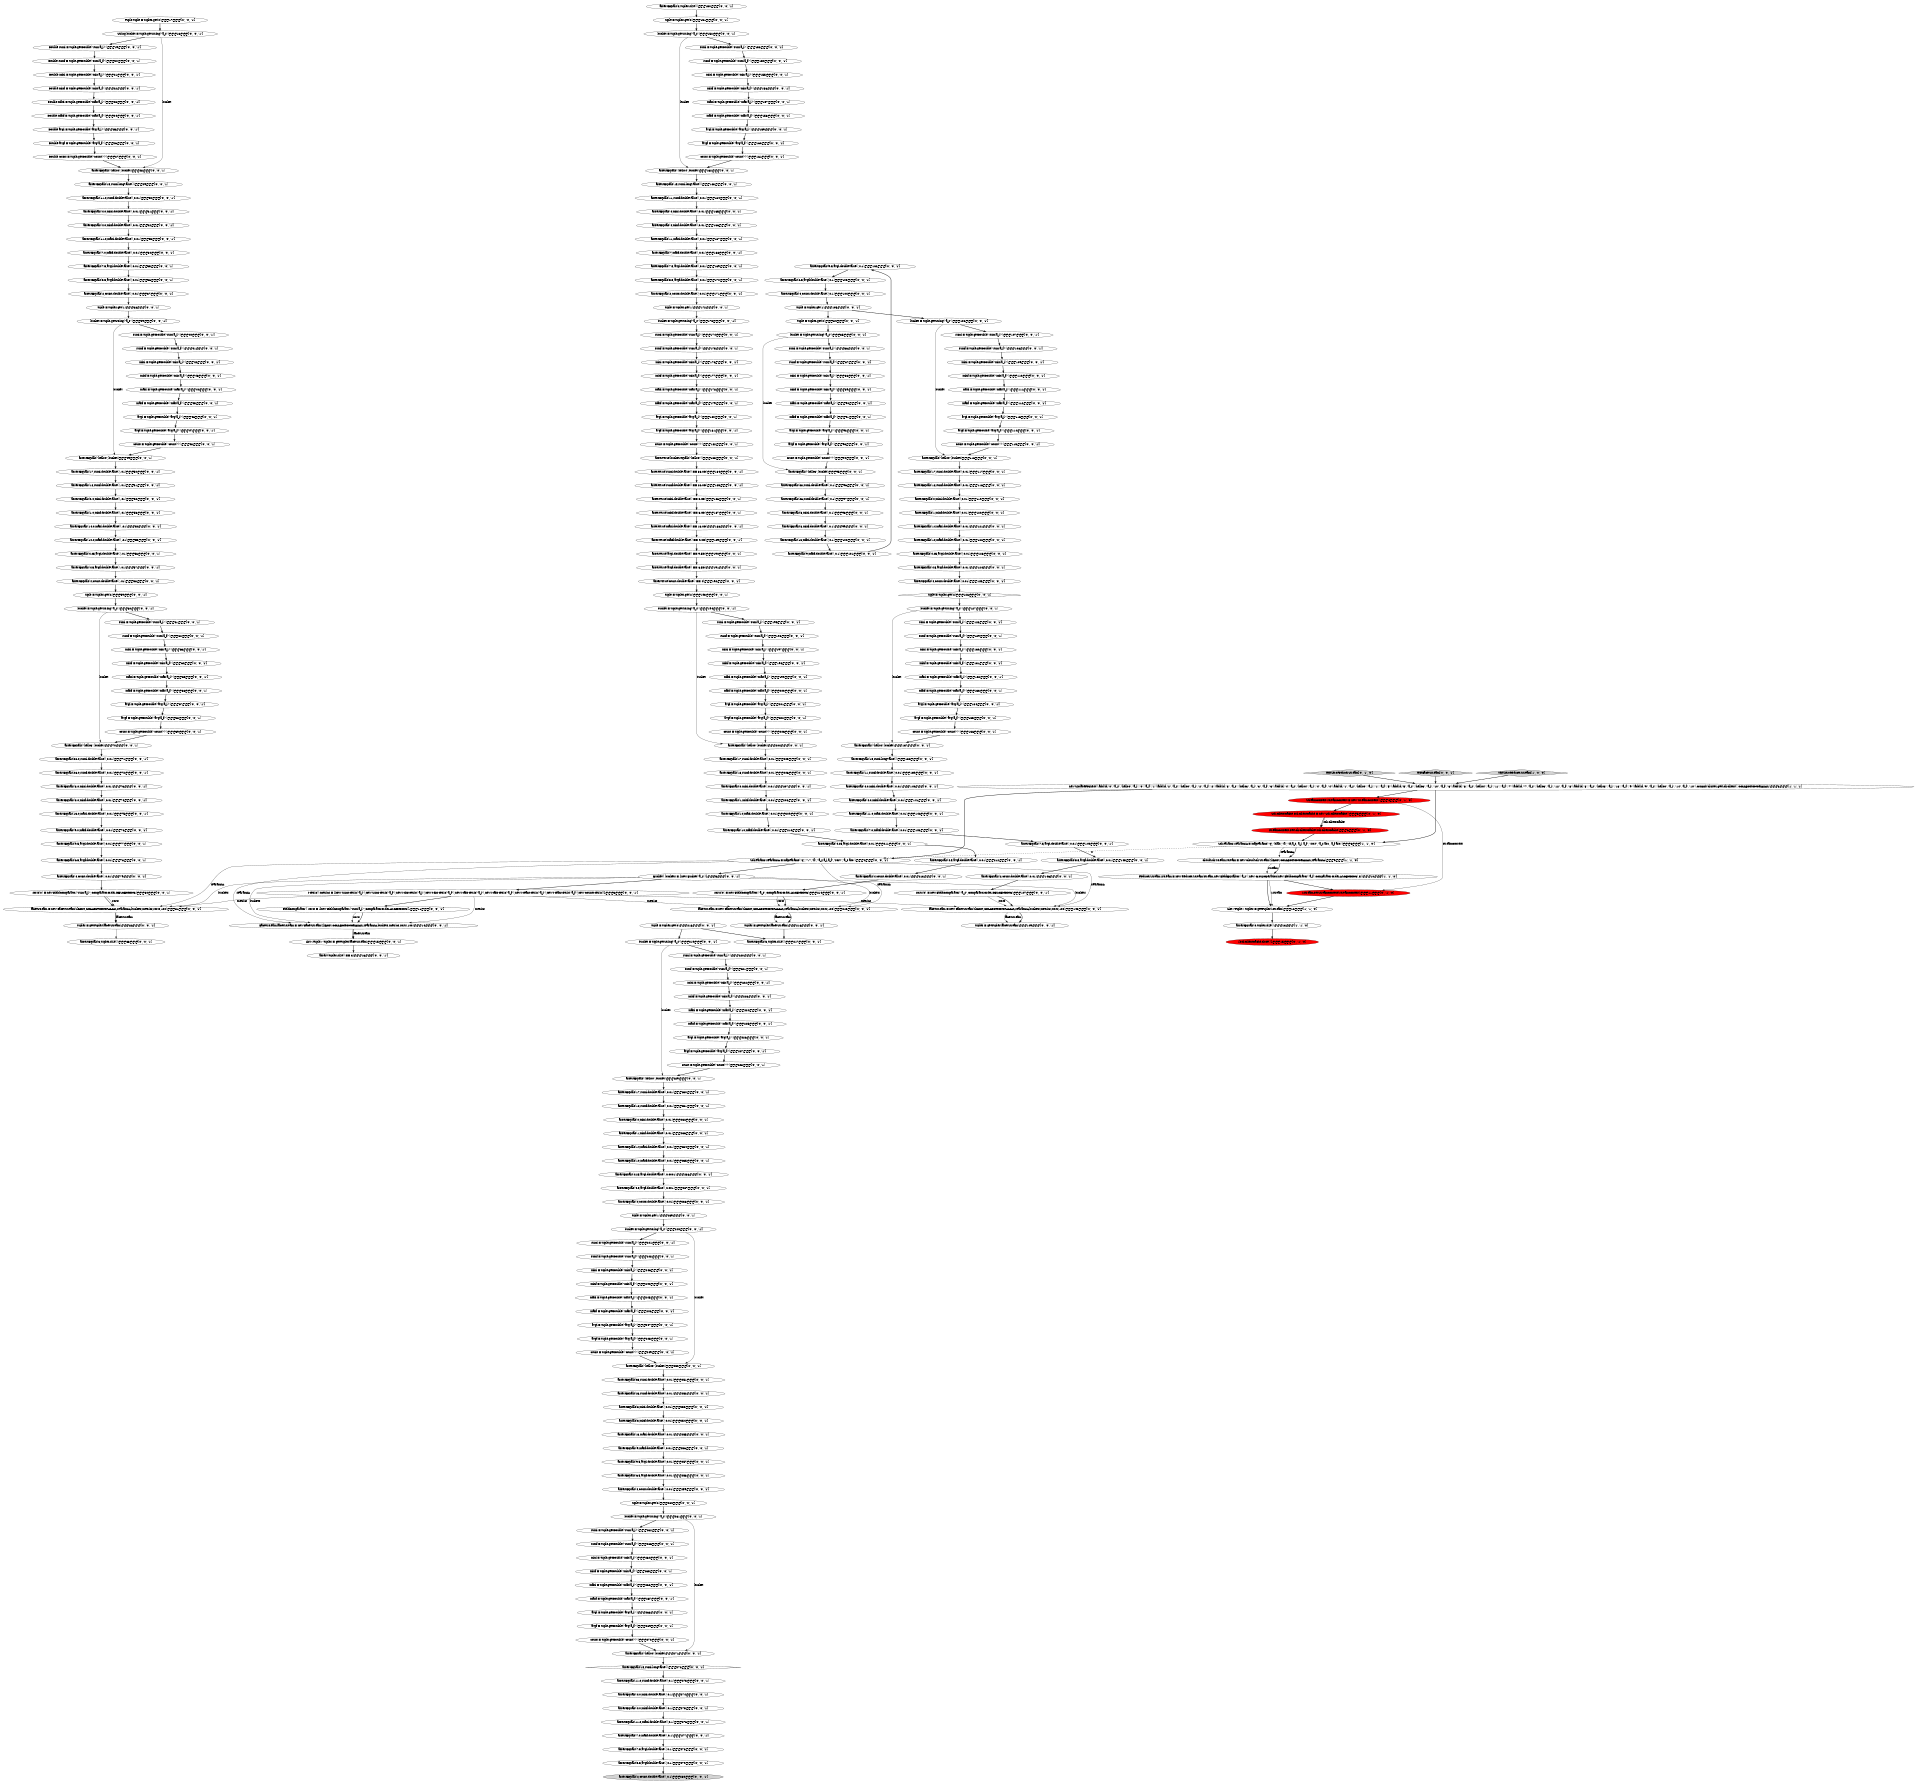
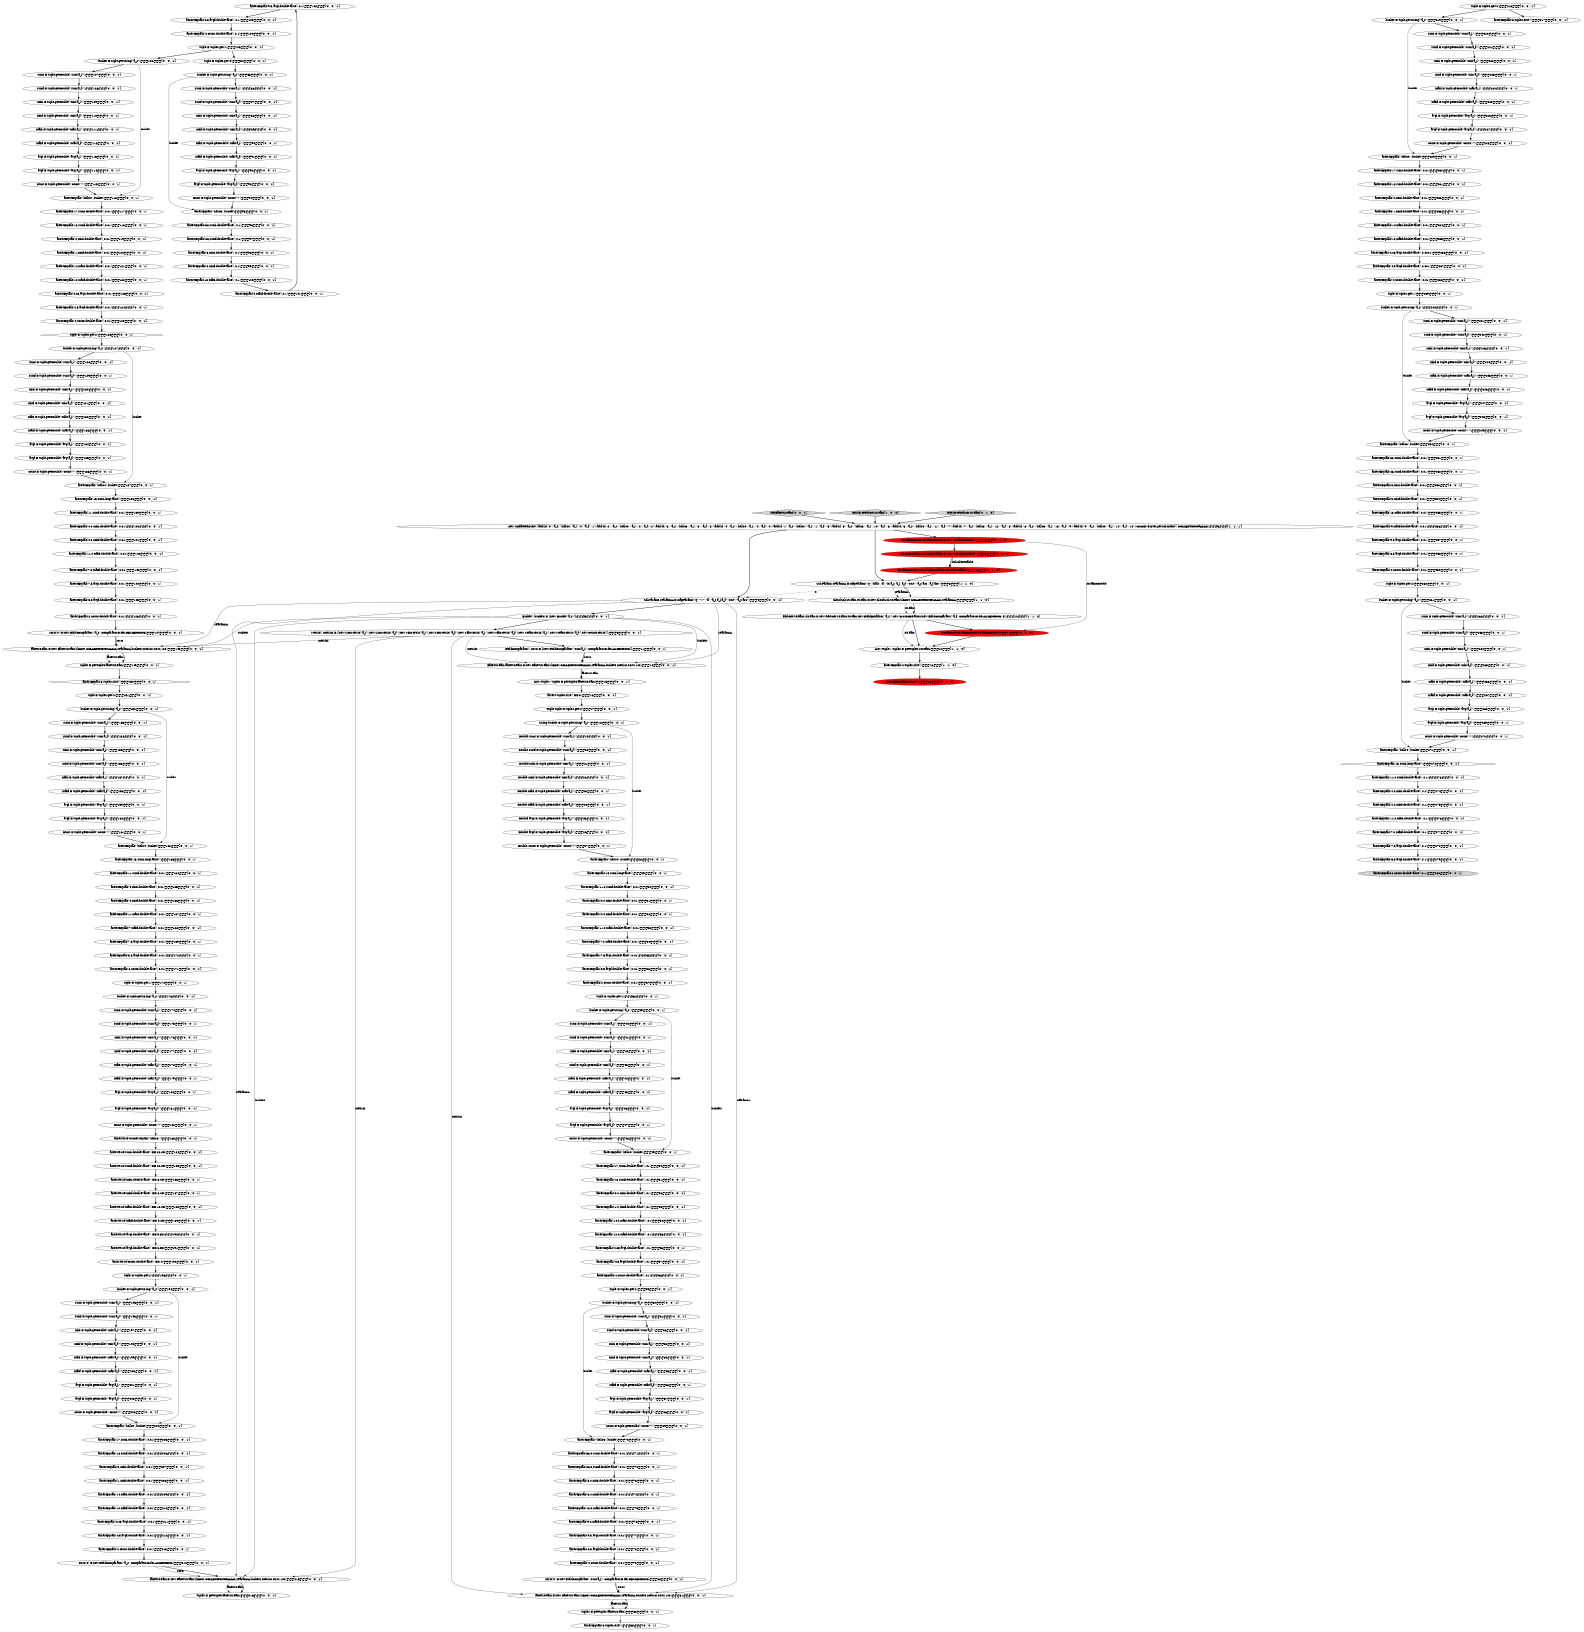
node "assertEquals(3,tuples.size())@@@150@@@['0', '0', '1']": shape ellipse -> diamond
edge "tuples = getTuples(facetStream)@@@149@@@['0', '0', '1']" -> "assertEquals(3,tuples.size())@@@150@@@['0', '0', '1']": added
edge "assert(tuples.size() == 3)@@@16@@@['0', '0', '1']" -> "Tuple tuple = tuples.get(0)@@@17@@@['0', '0', '1']": added
edge "tuples = getTuples(facetStream)@@@216@@@['0', '0', '1']" -> "assertEquals(3,tuples.size())@@@217@@@['0', '0', '1']": removed
